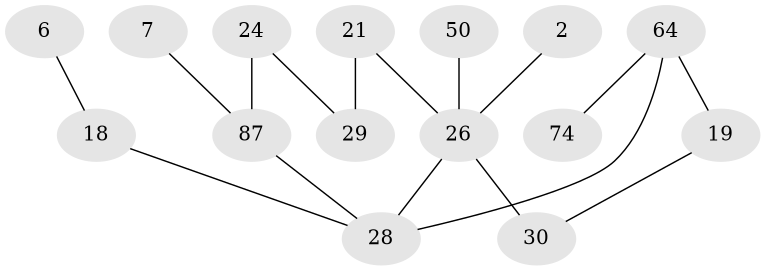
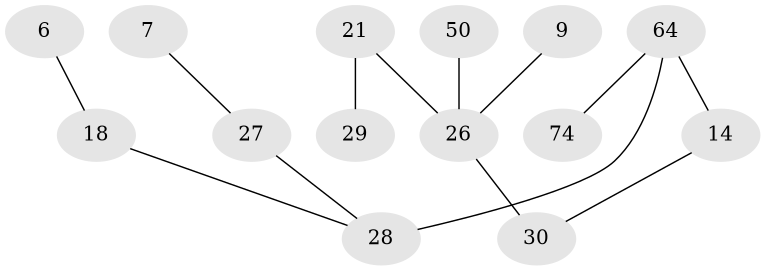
node "24": removed
node "2": label "2" -> "9"
node "87": label "87" -> "27"
node "19": label "19" -> "14"
edge "26" -- "28": removed
